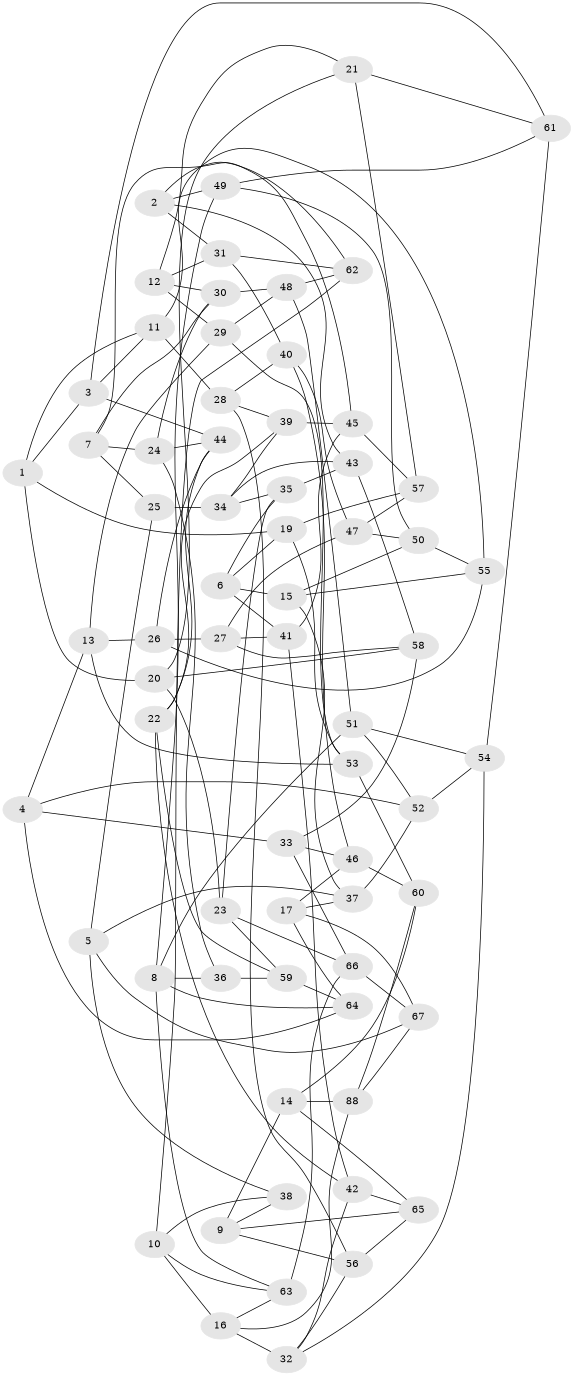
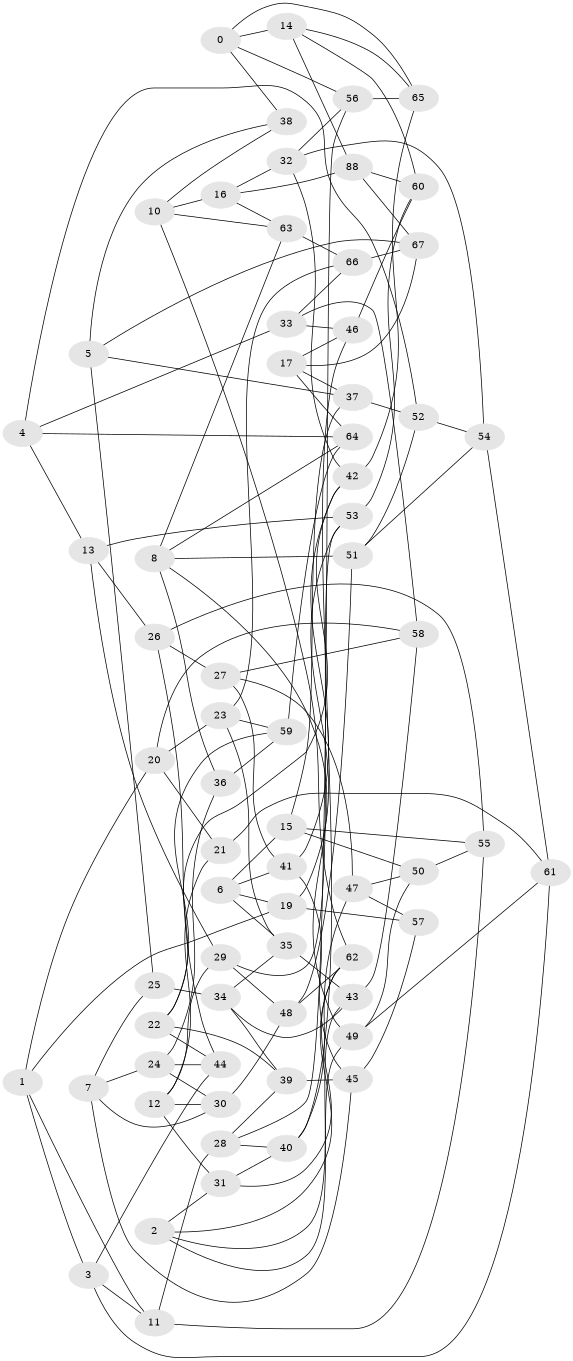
edge "21" -- "57": removed
node "9": label "9" -> "0"
